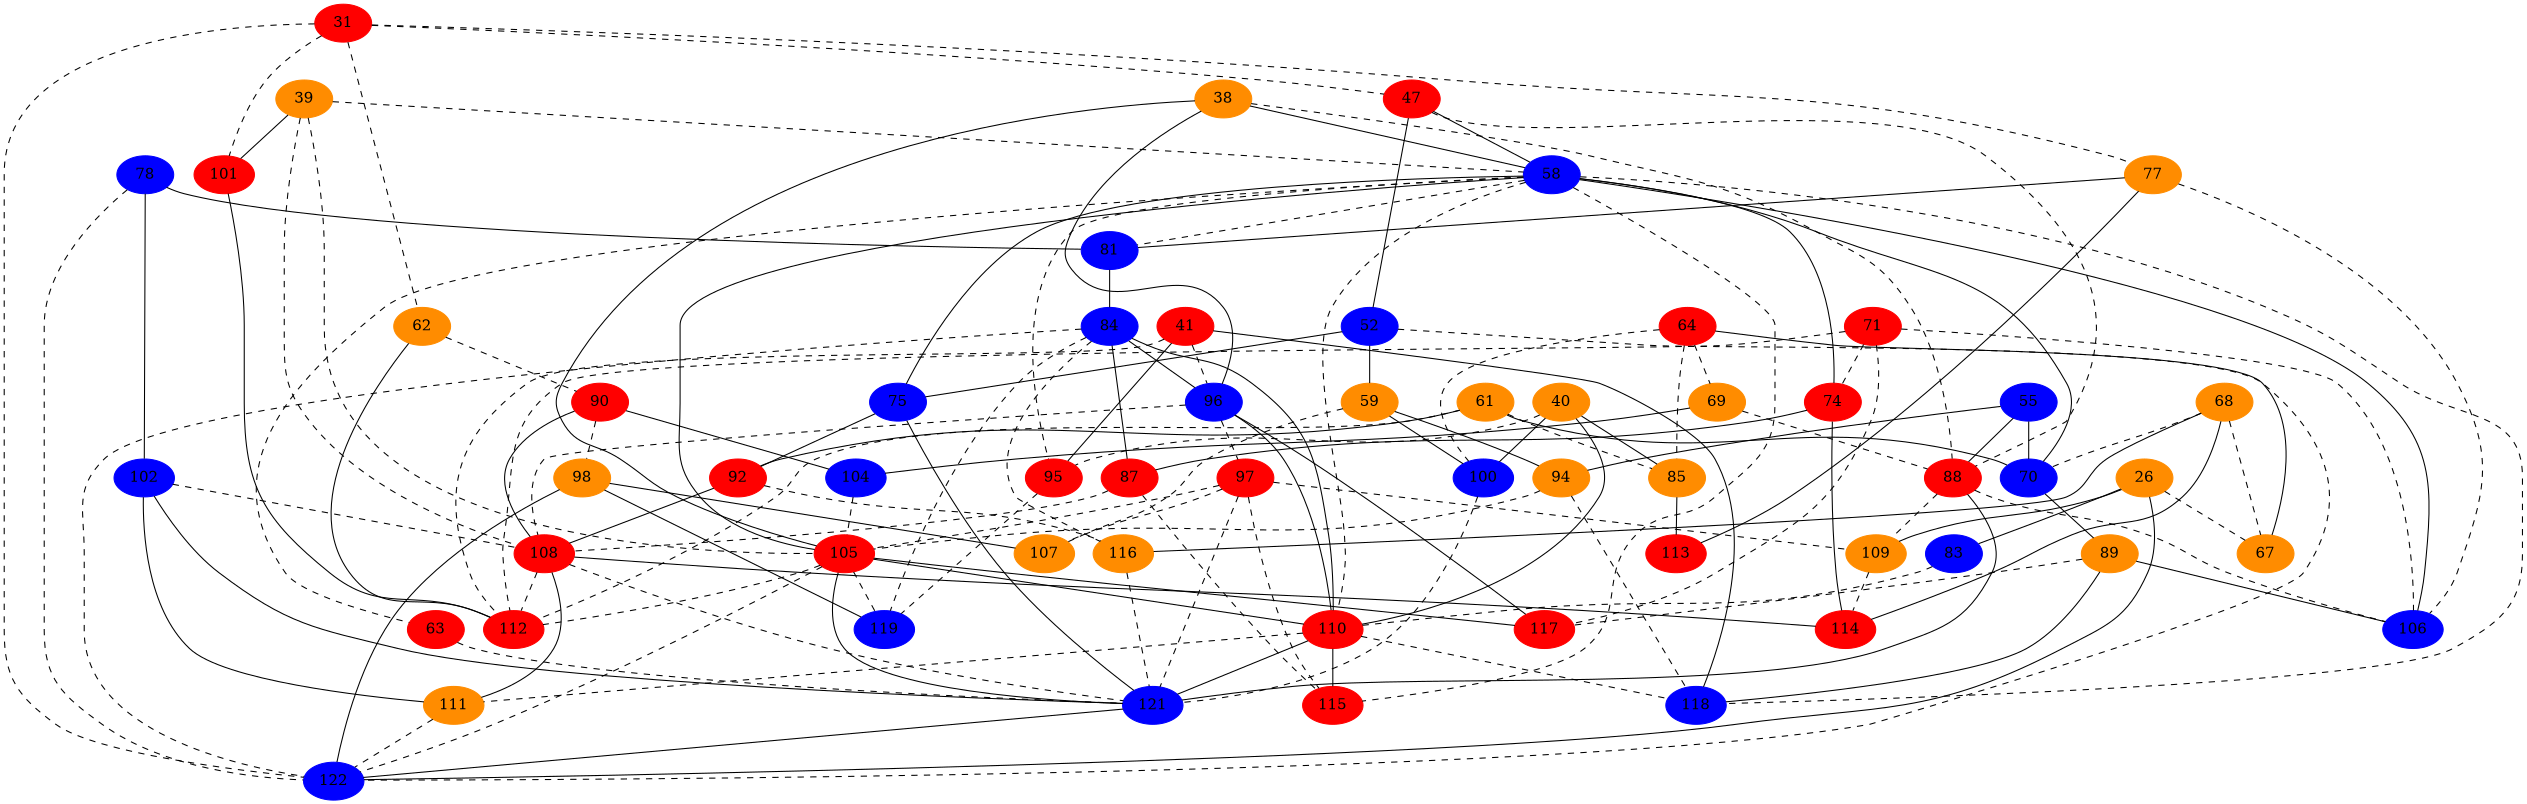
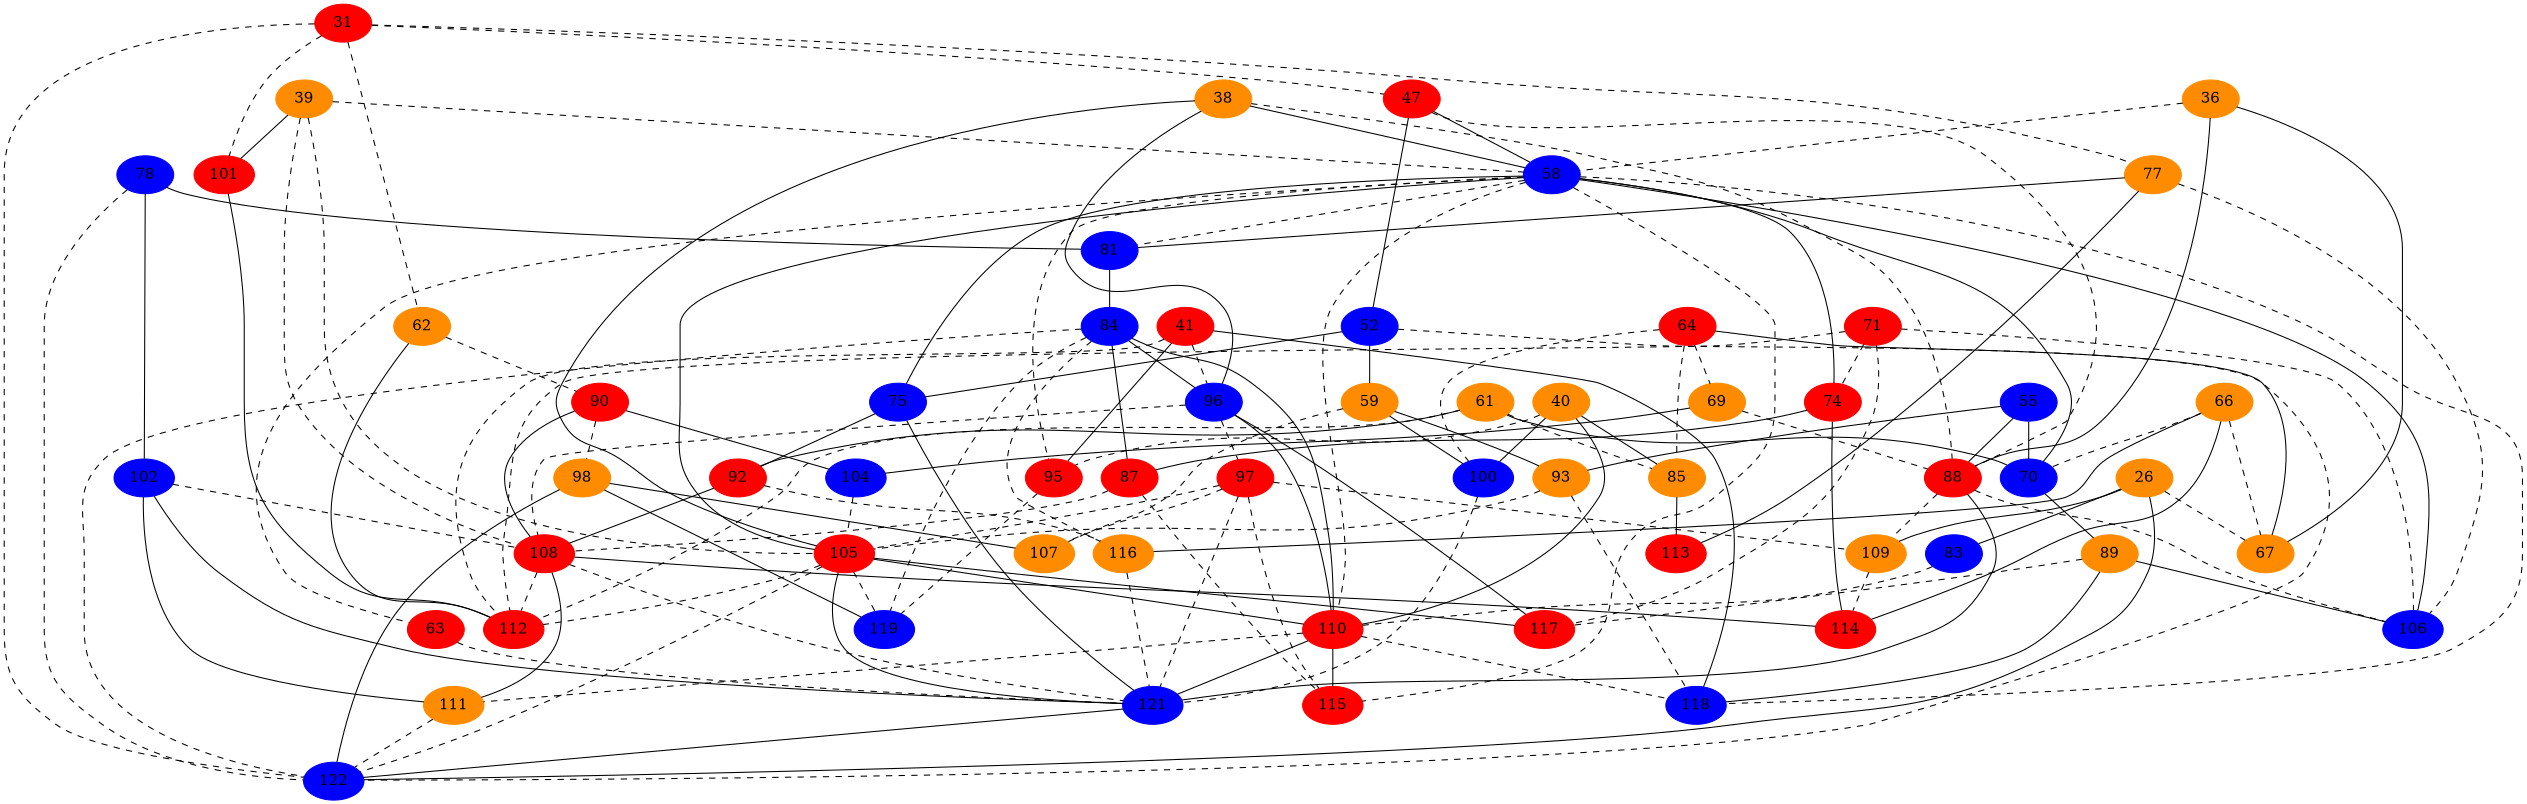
node "36": added
node "68": label "68" -> "66"
node "94": label "94" -> "93"
